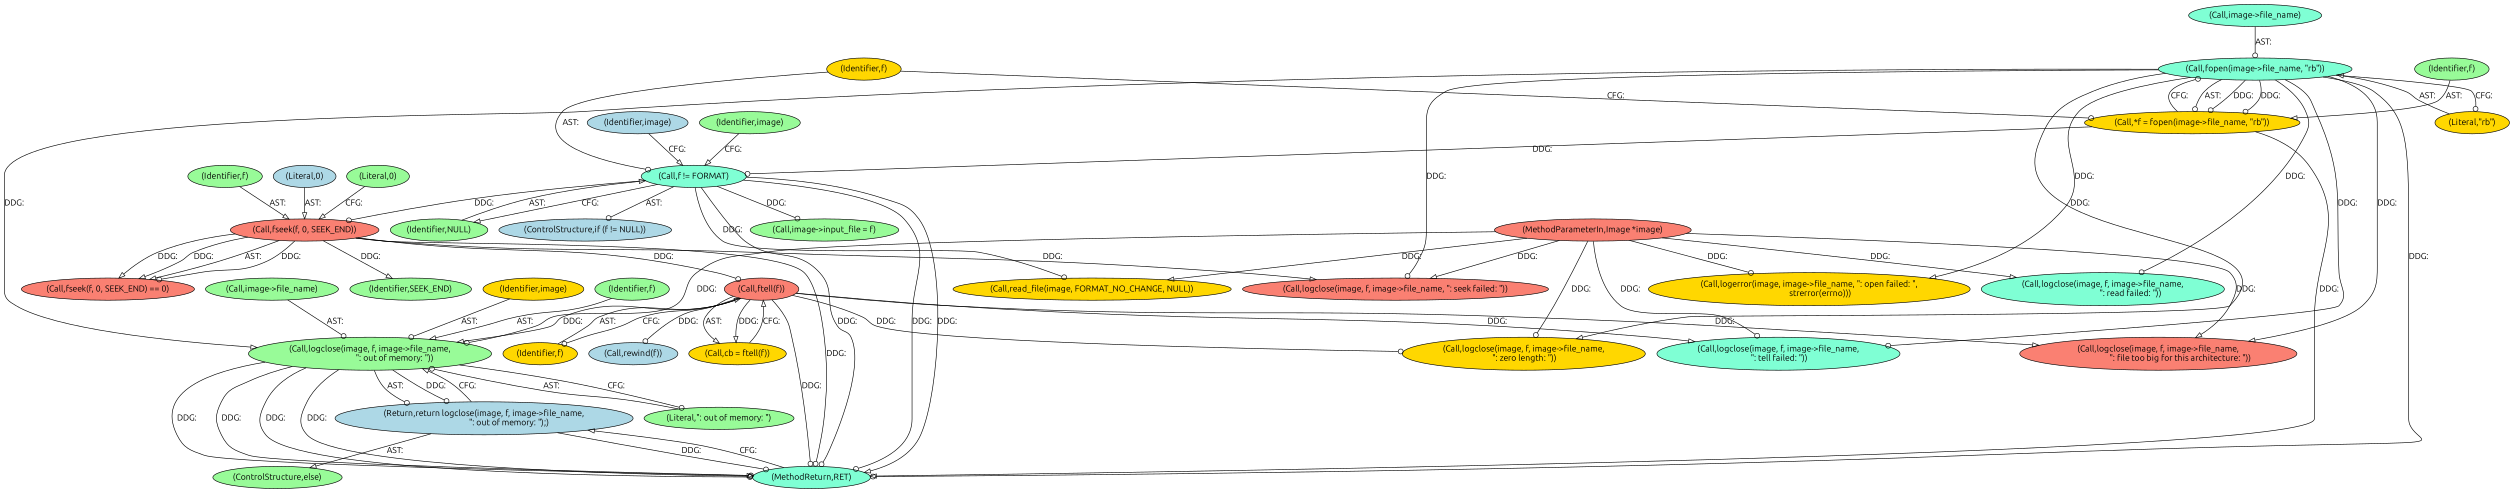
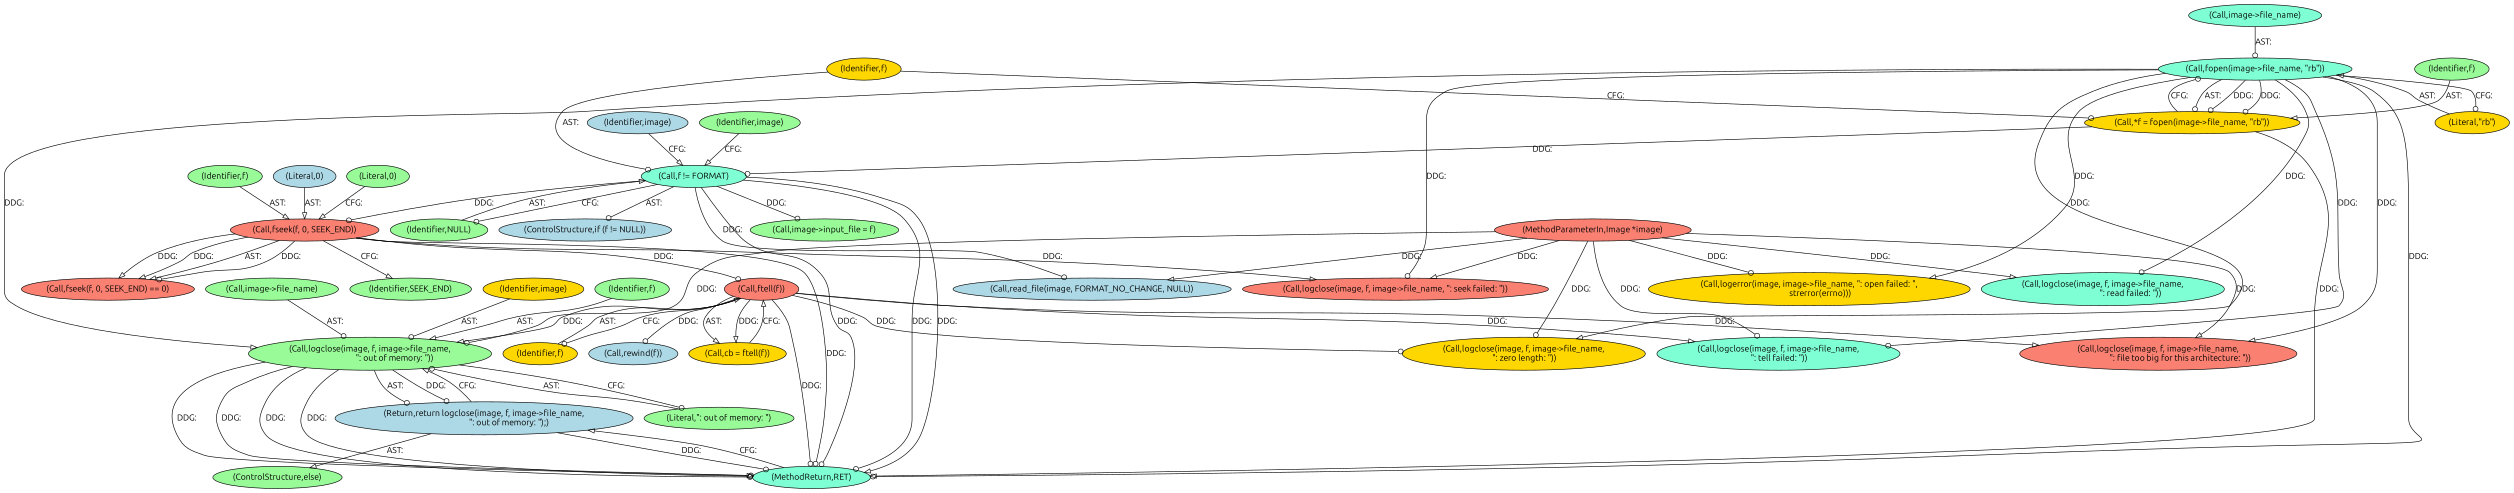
edge "(Call,f != FORMAT)" -> "(Identifier,NULL)": arrowhead onormal -> odot
edge "(Call,fseek(f, 0, SEEK_END))" -> "(Identifier,SEEK_END)": label "DDG: " -> "CFG: "
node "(Call,read_file(image, FORMAT_NO_CHANGE, NULL))": fillcolor gold -> lightblue
